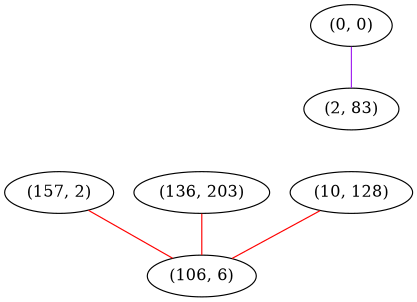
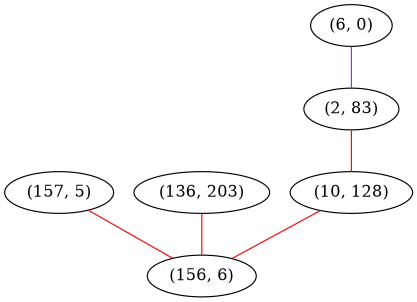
node "(0, 0)": label "(0, 0)" -> "(6, 0)"
edge "(2, 83)" -- "(10, 128)": added
node "(157, 2)": label "(157, 2)" -> "(157, 5)"
node "(106, 6)": label "(106, 6)" -> "(156, 6)"
